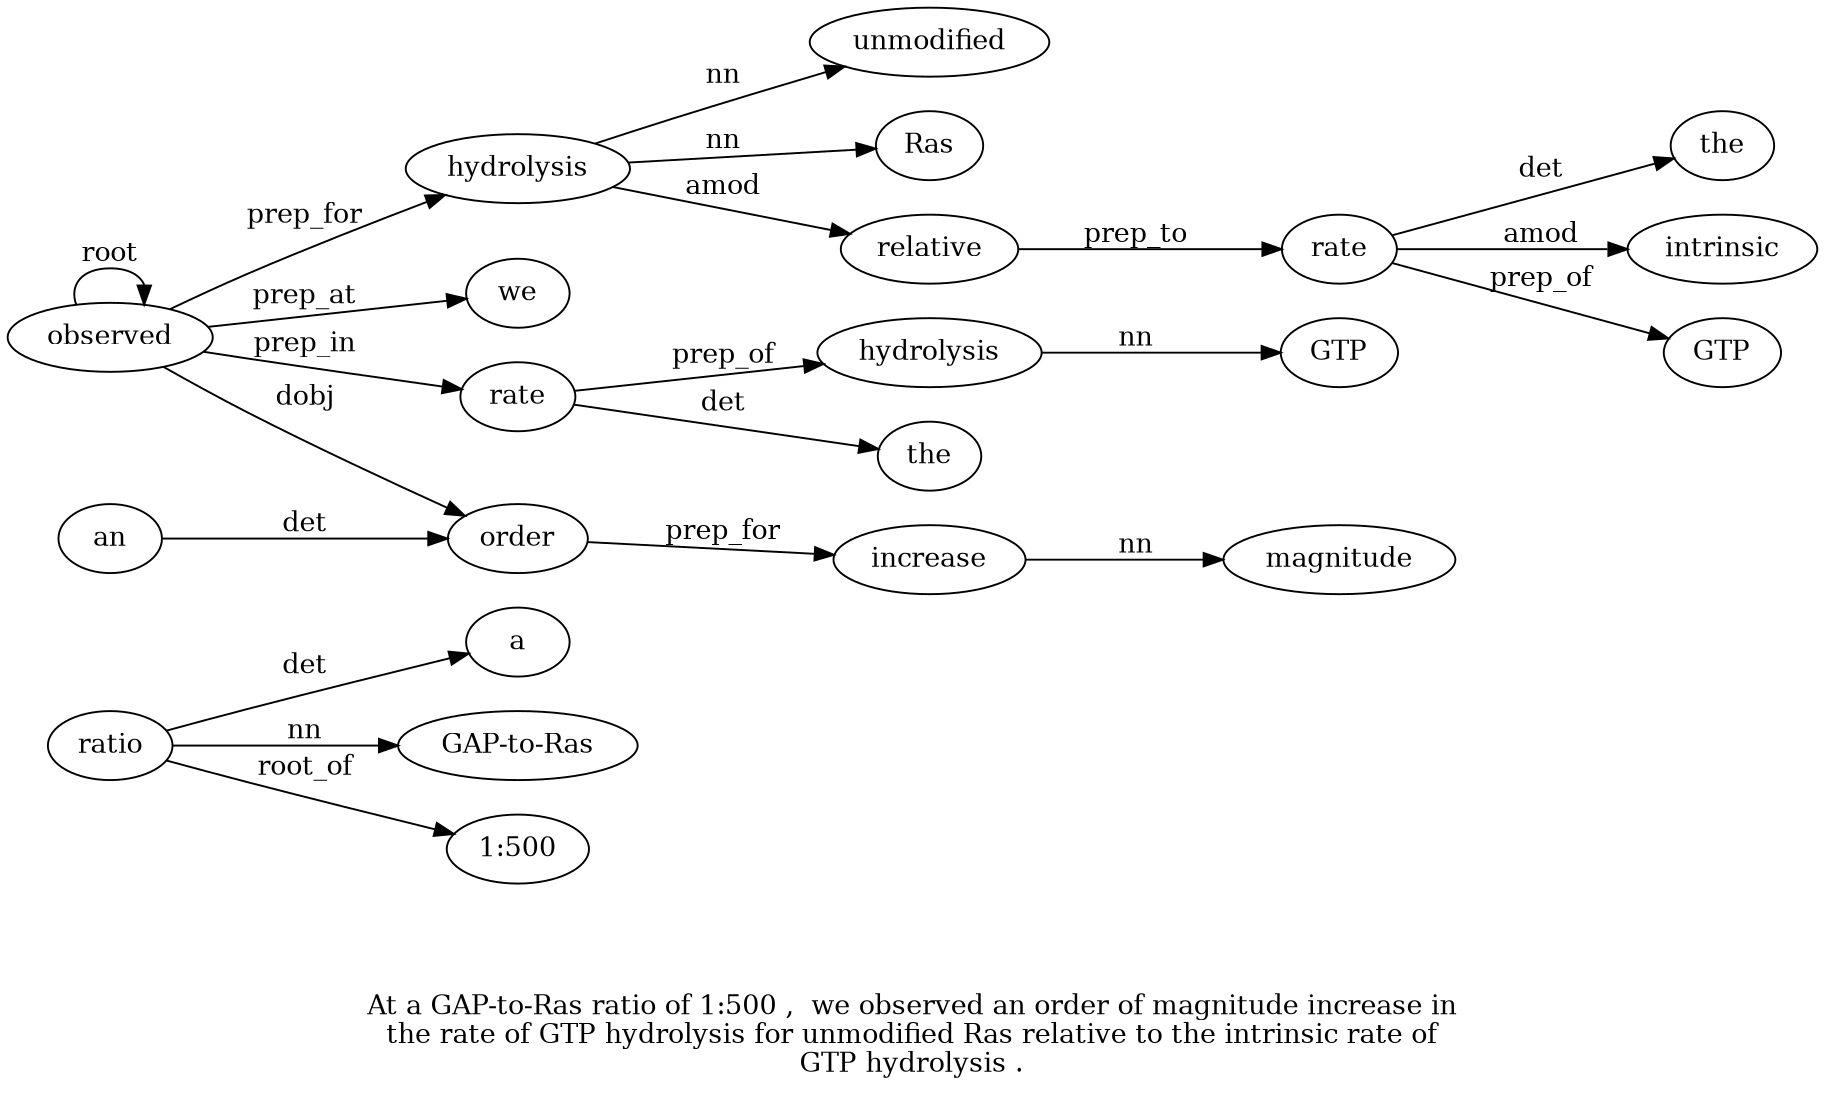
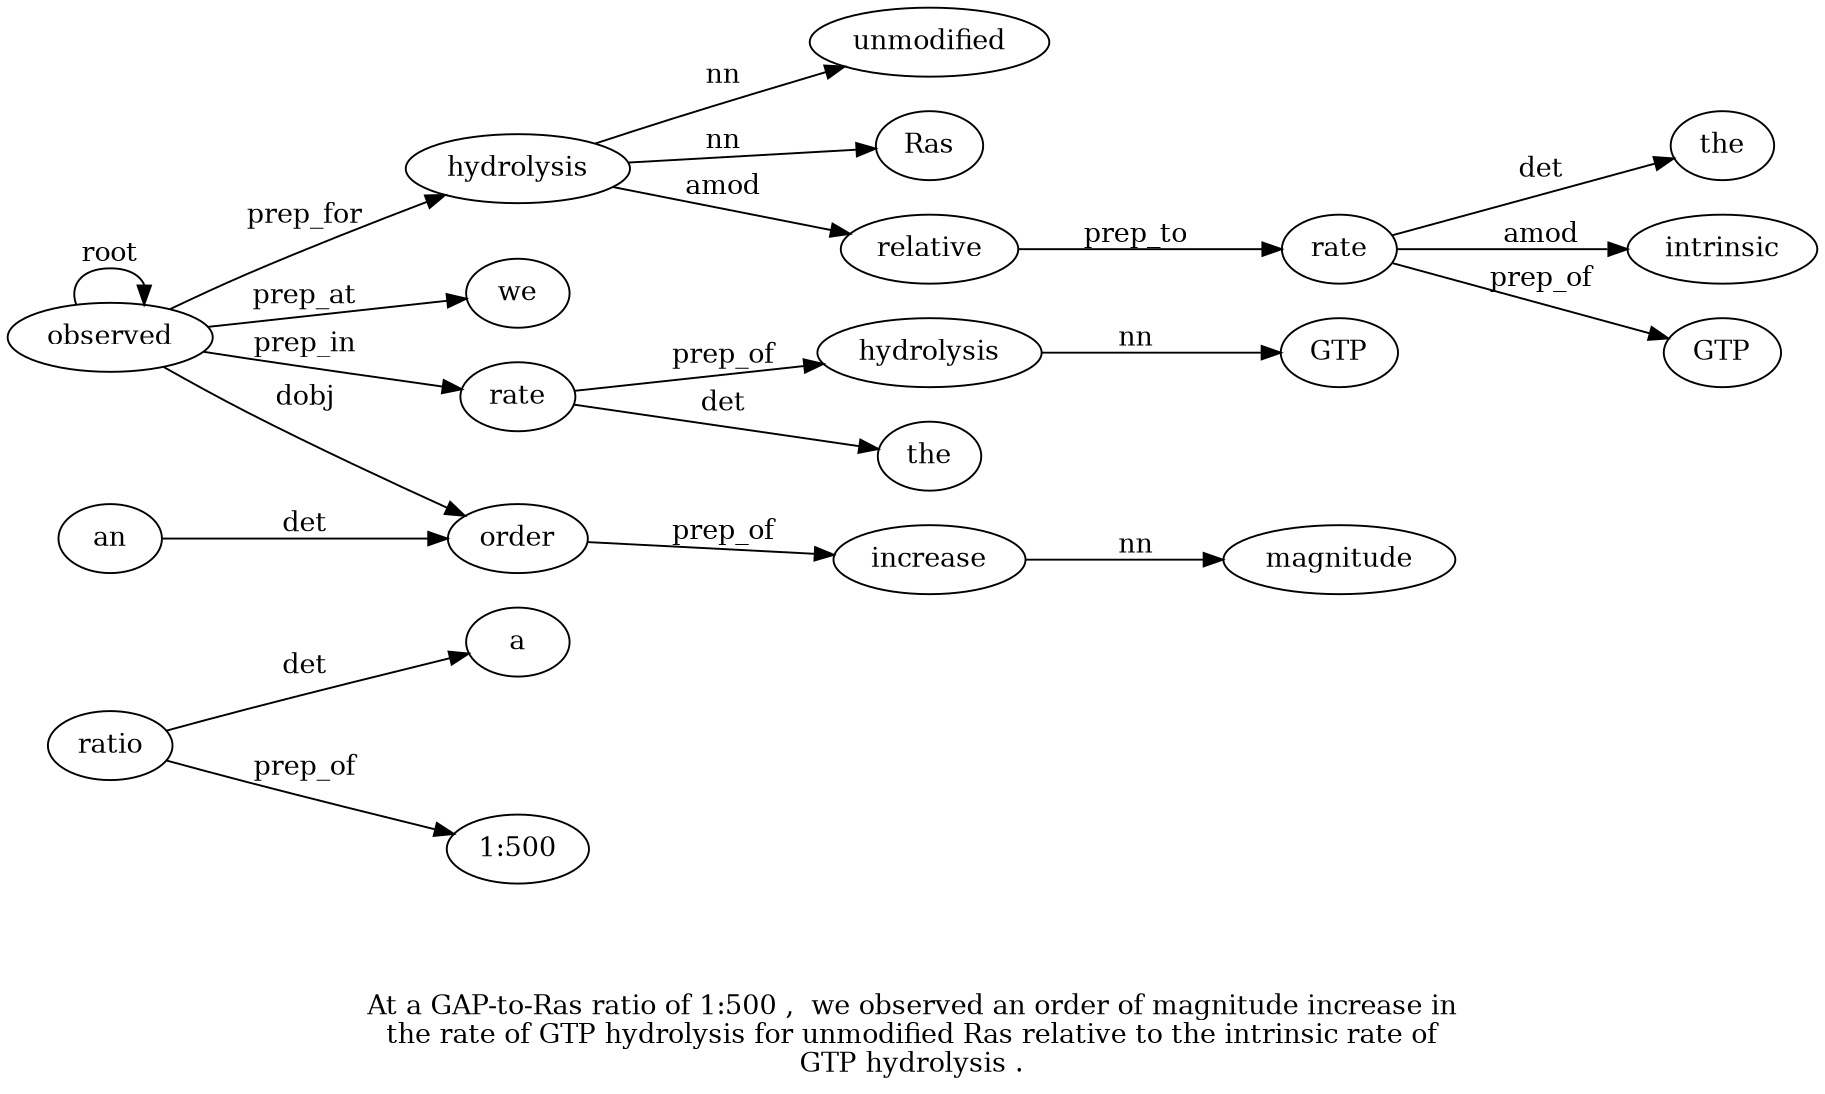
edge "order" -> "increase": label "prep_for" -> "prep_of"
node "GAP-to-Ras": removed
edge "ratio" -> "1:500": label "root_of" -> "prep_of"
